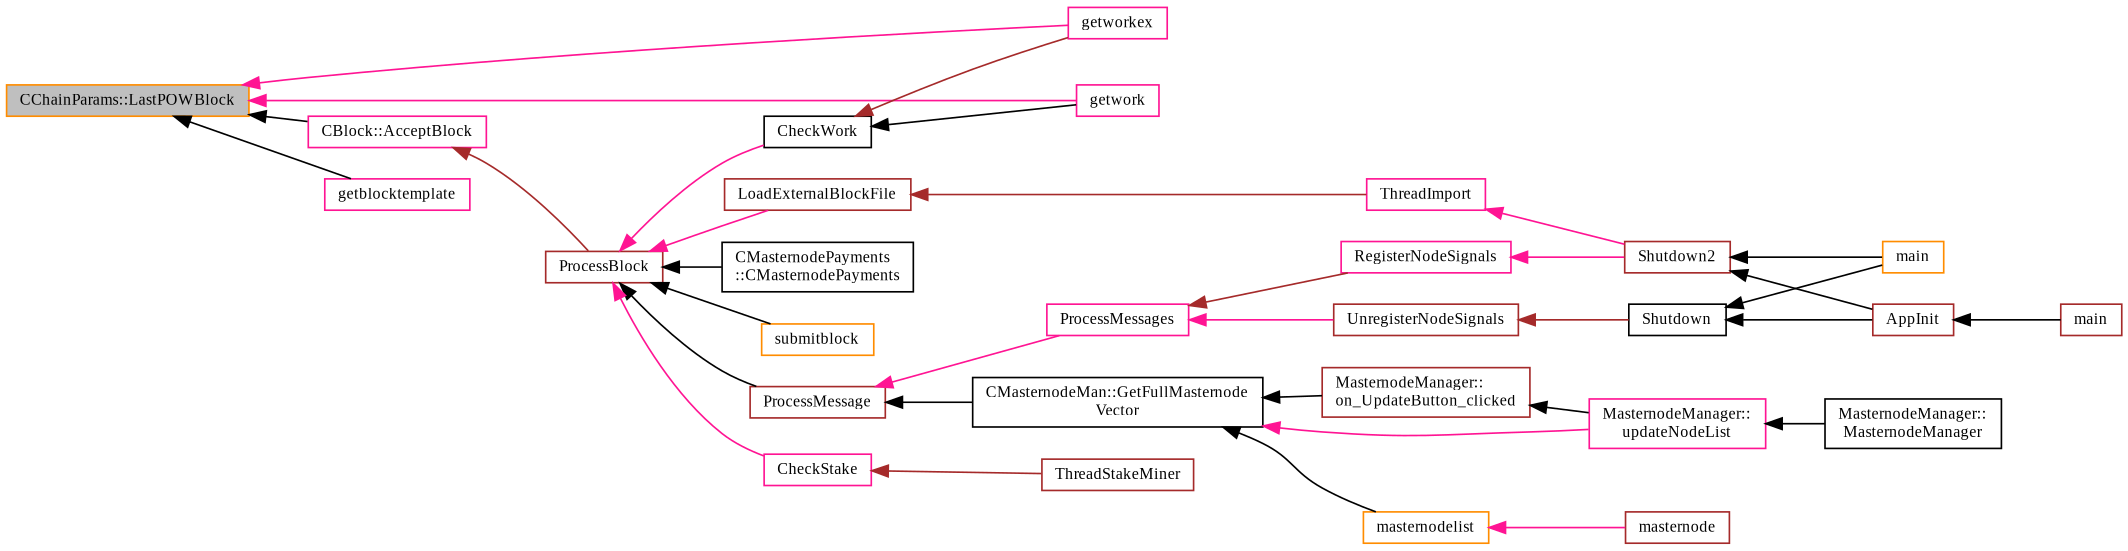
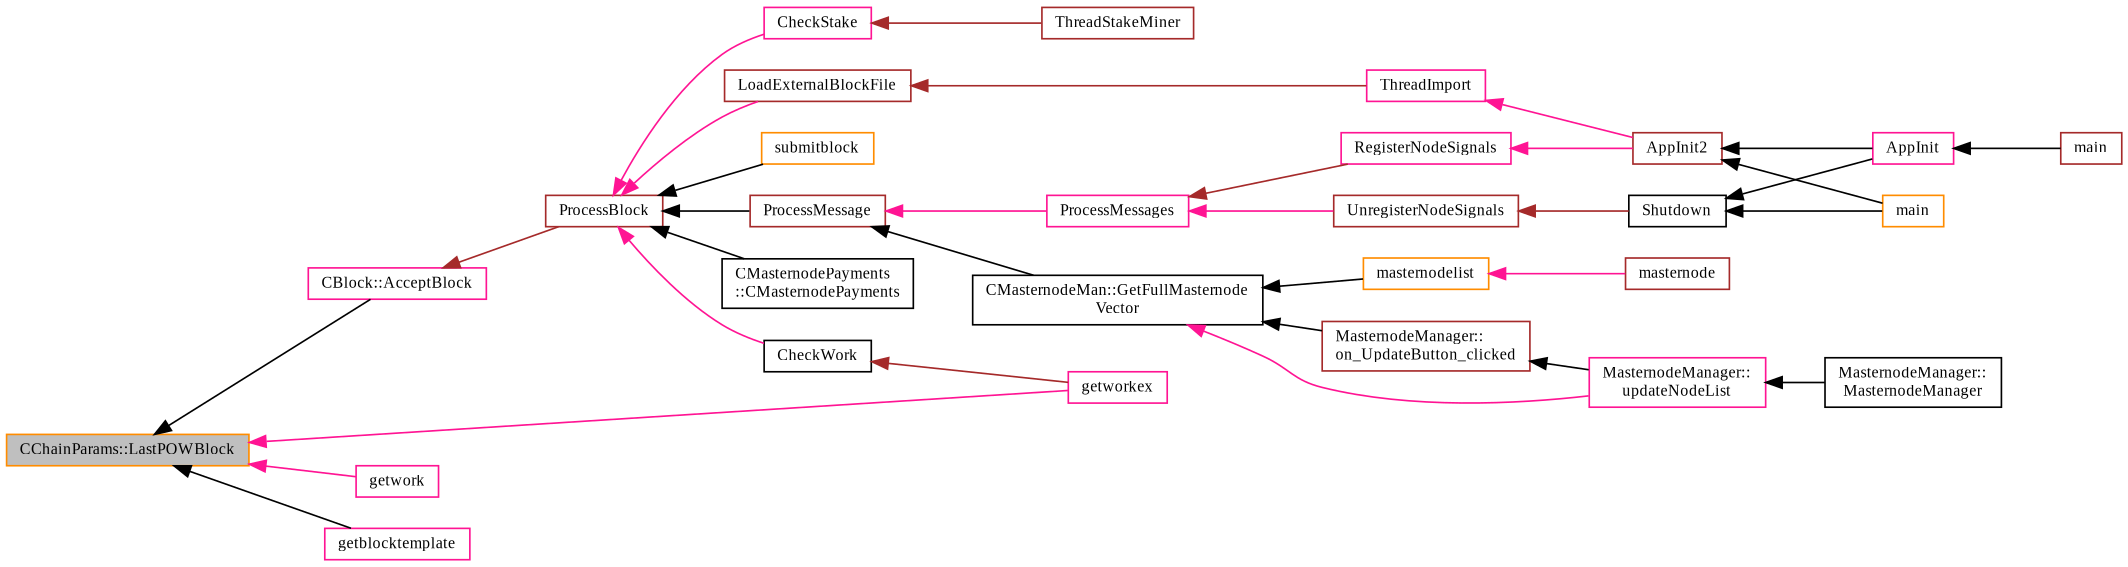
edge "getwork" -> "CheckWork": removed
node "Shutdown2": label "Shutdown2" -> "AppInit2"
node "AppInit": color brown -> deeppink
